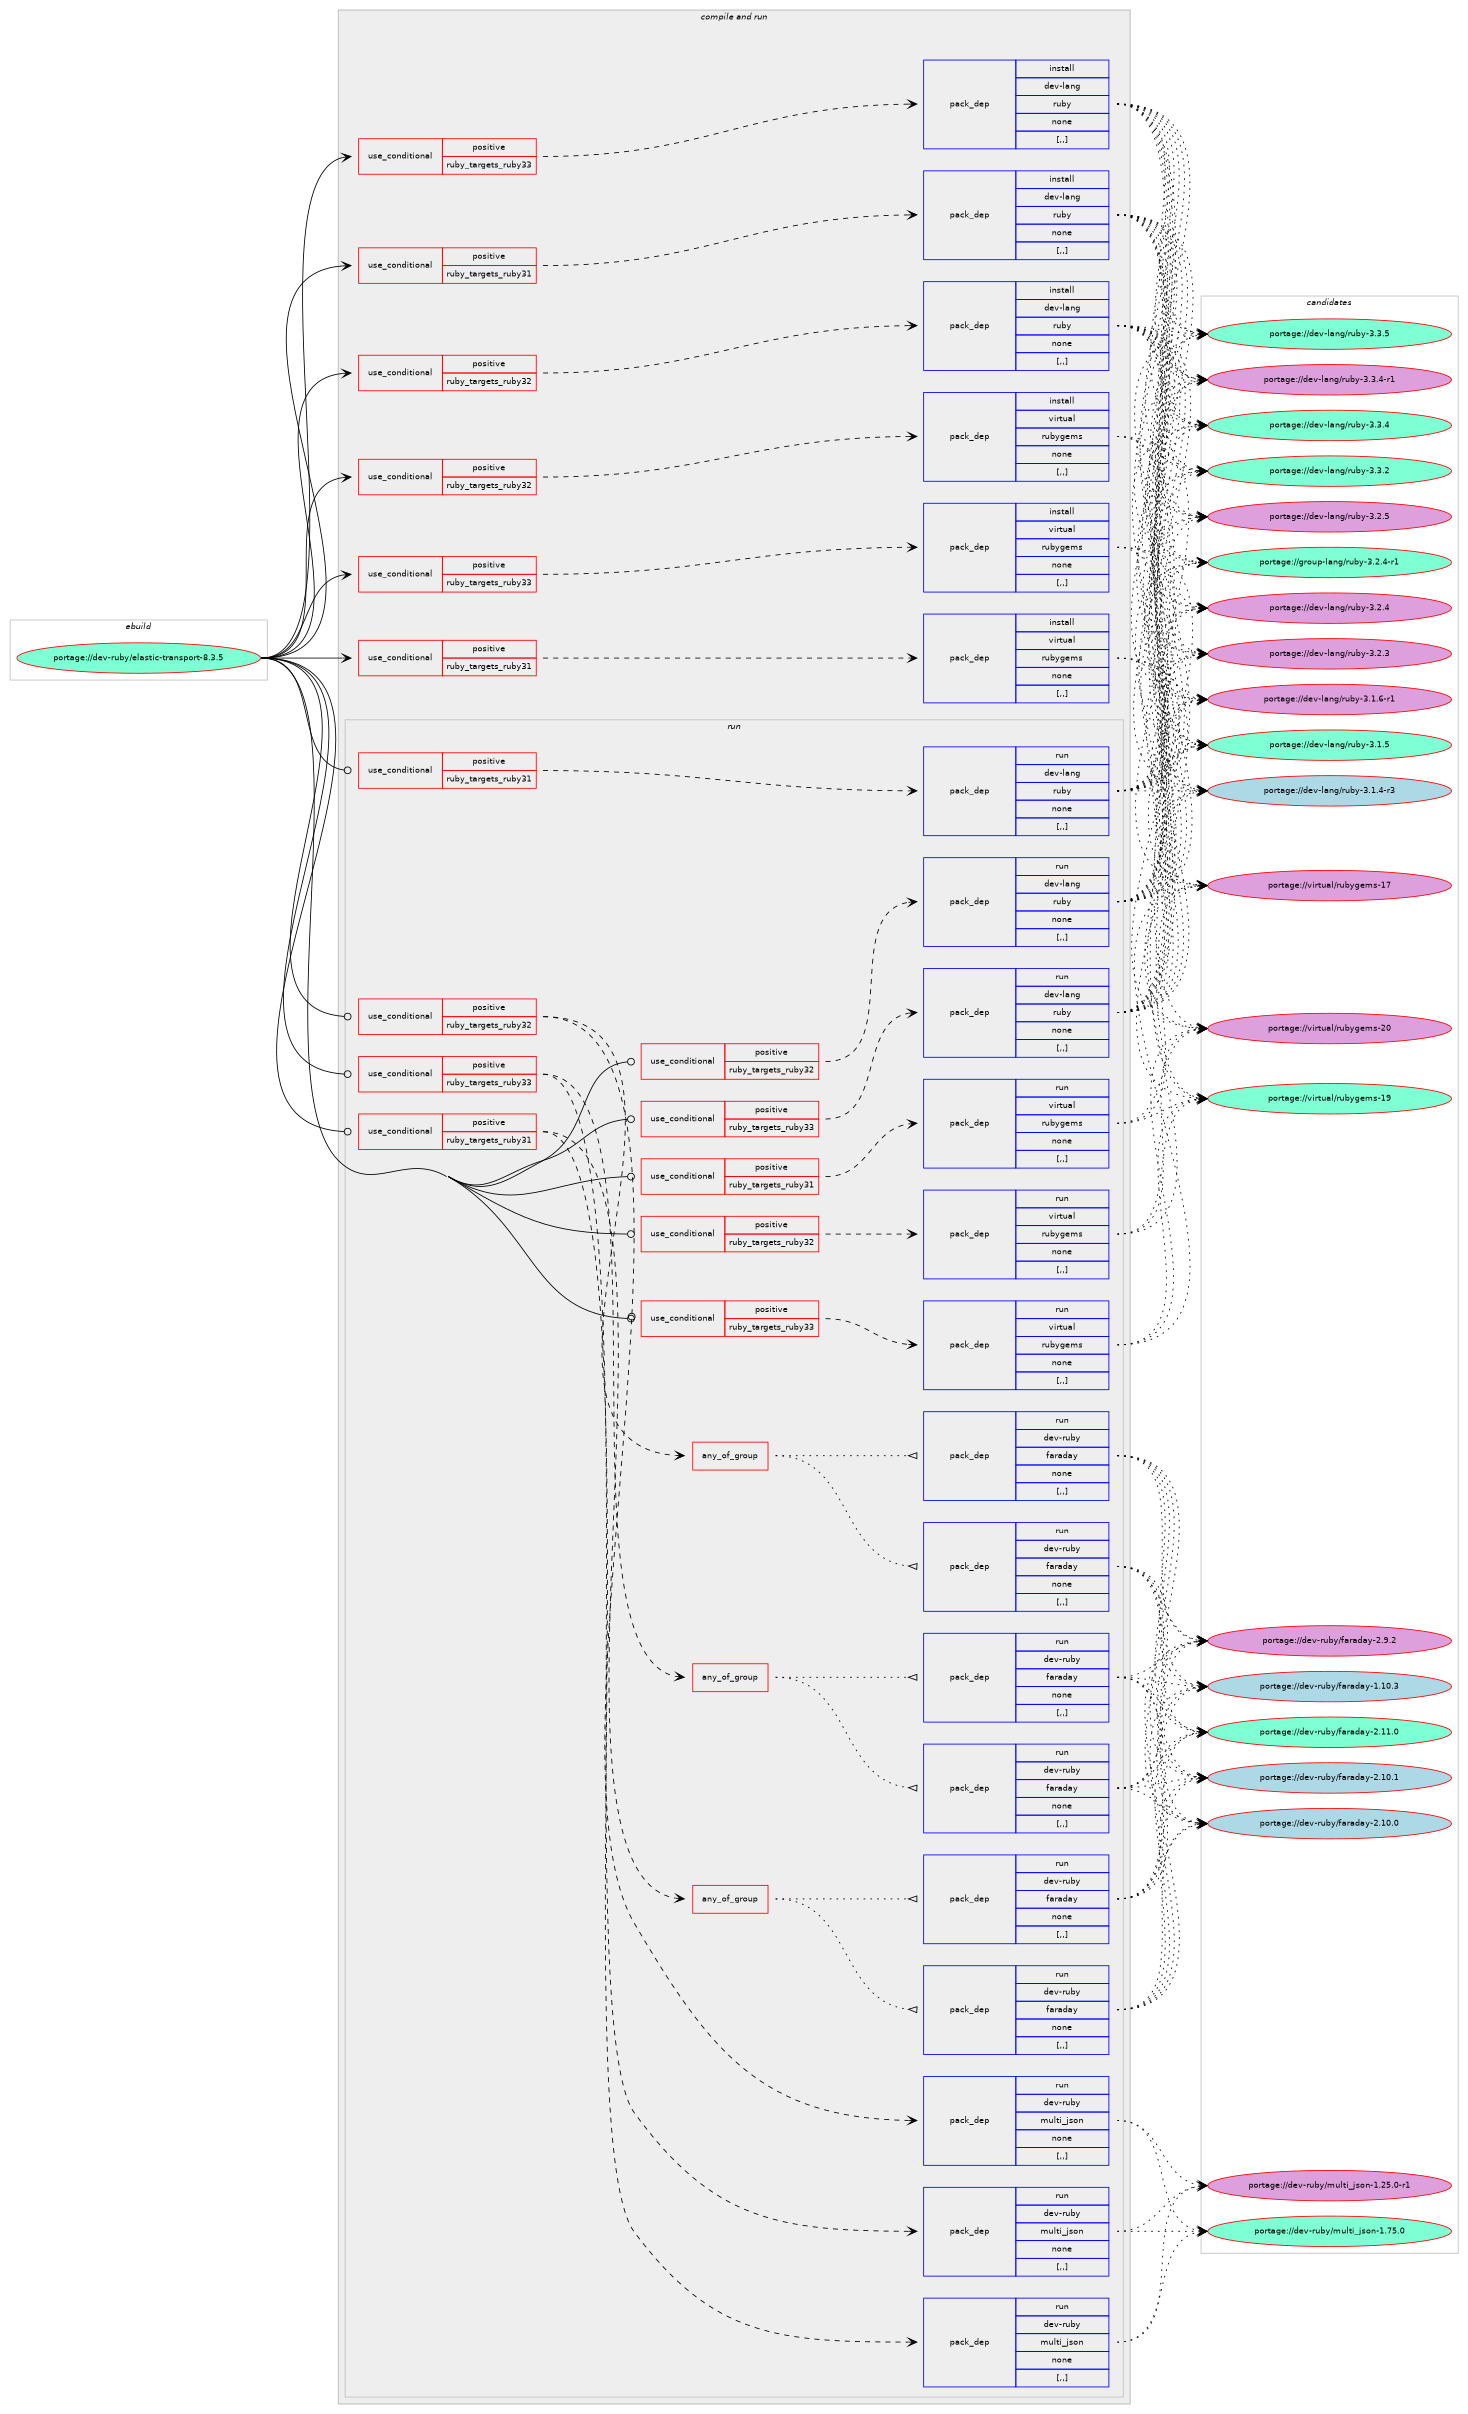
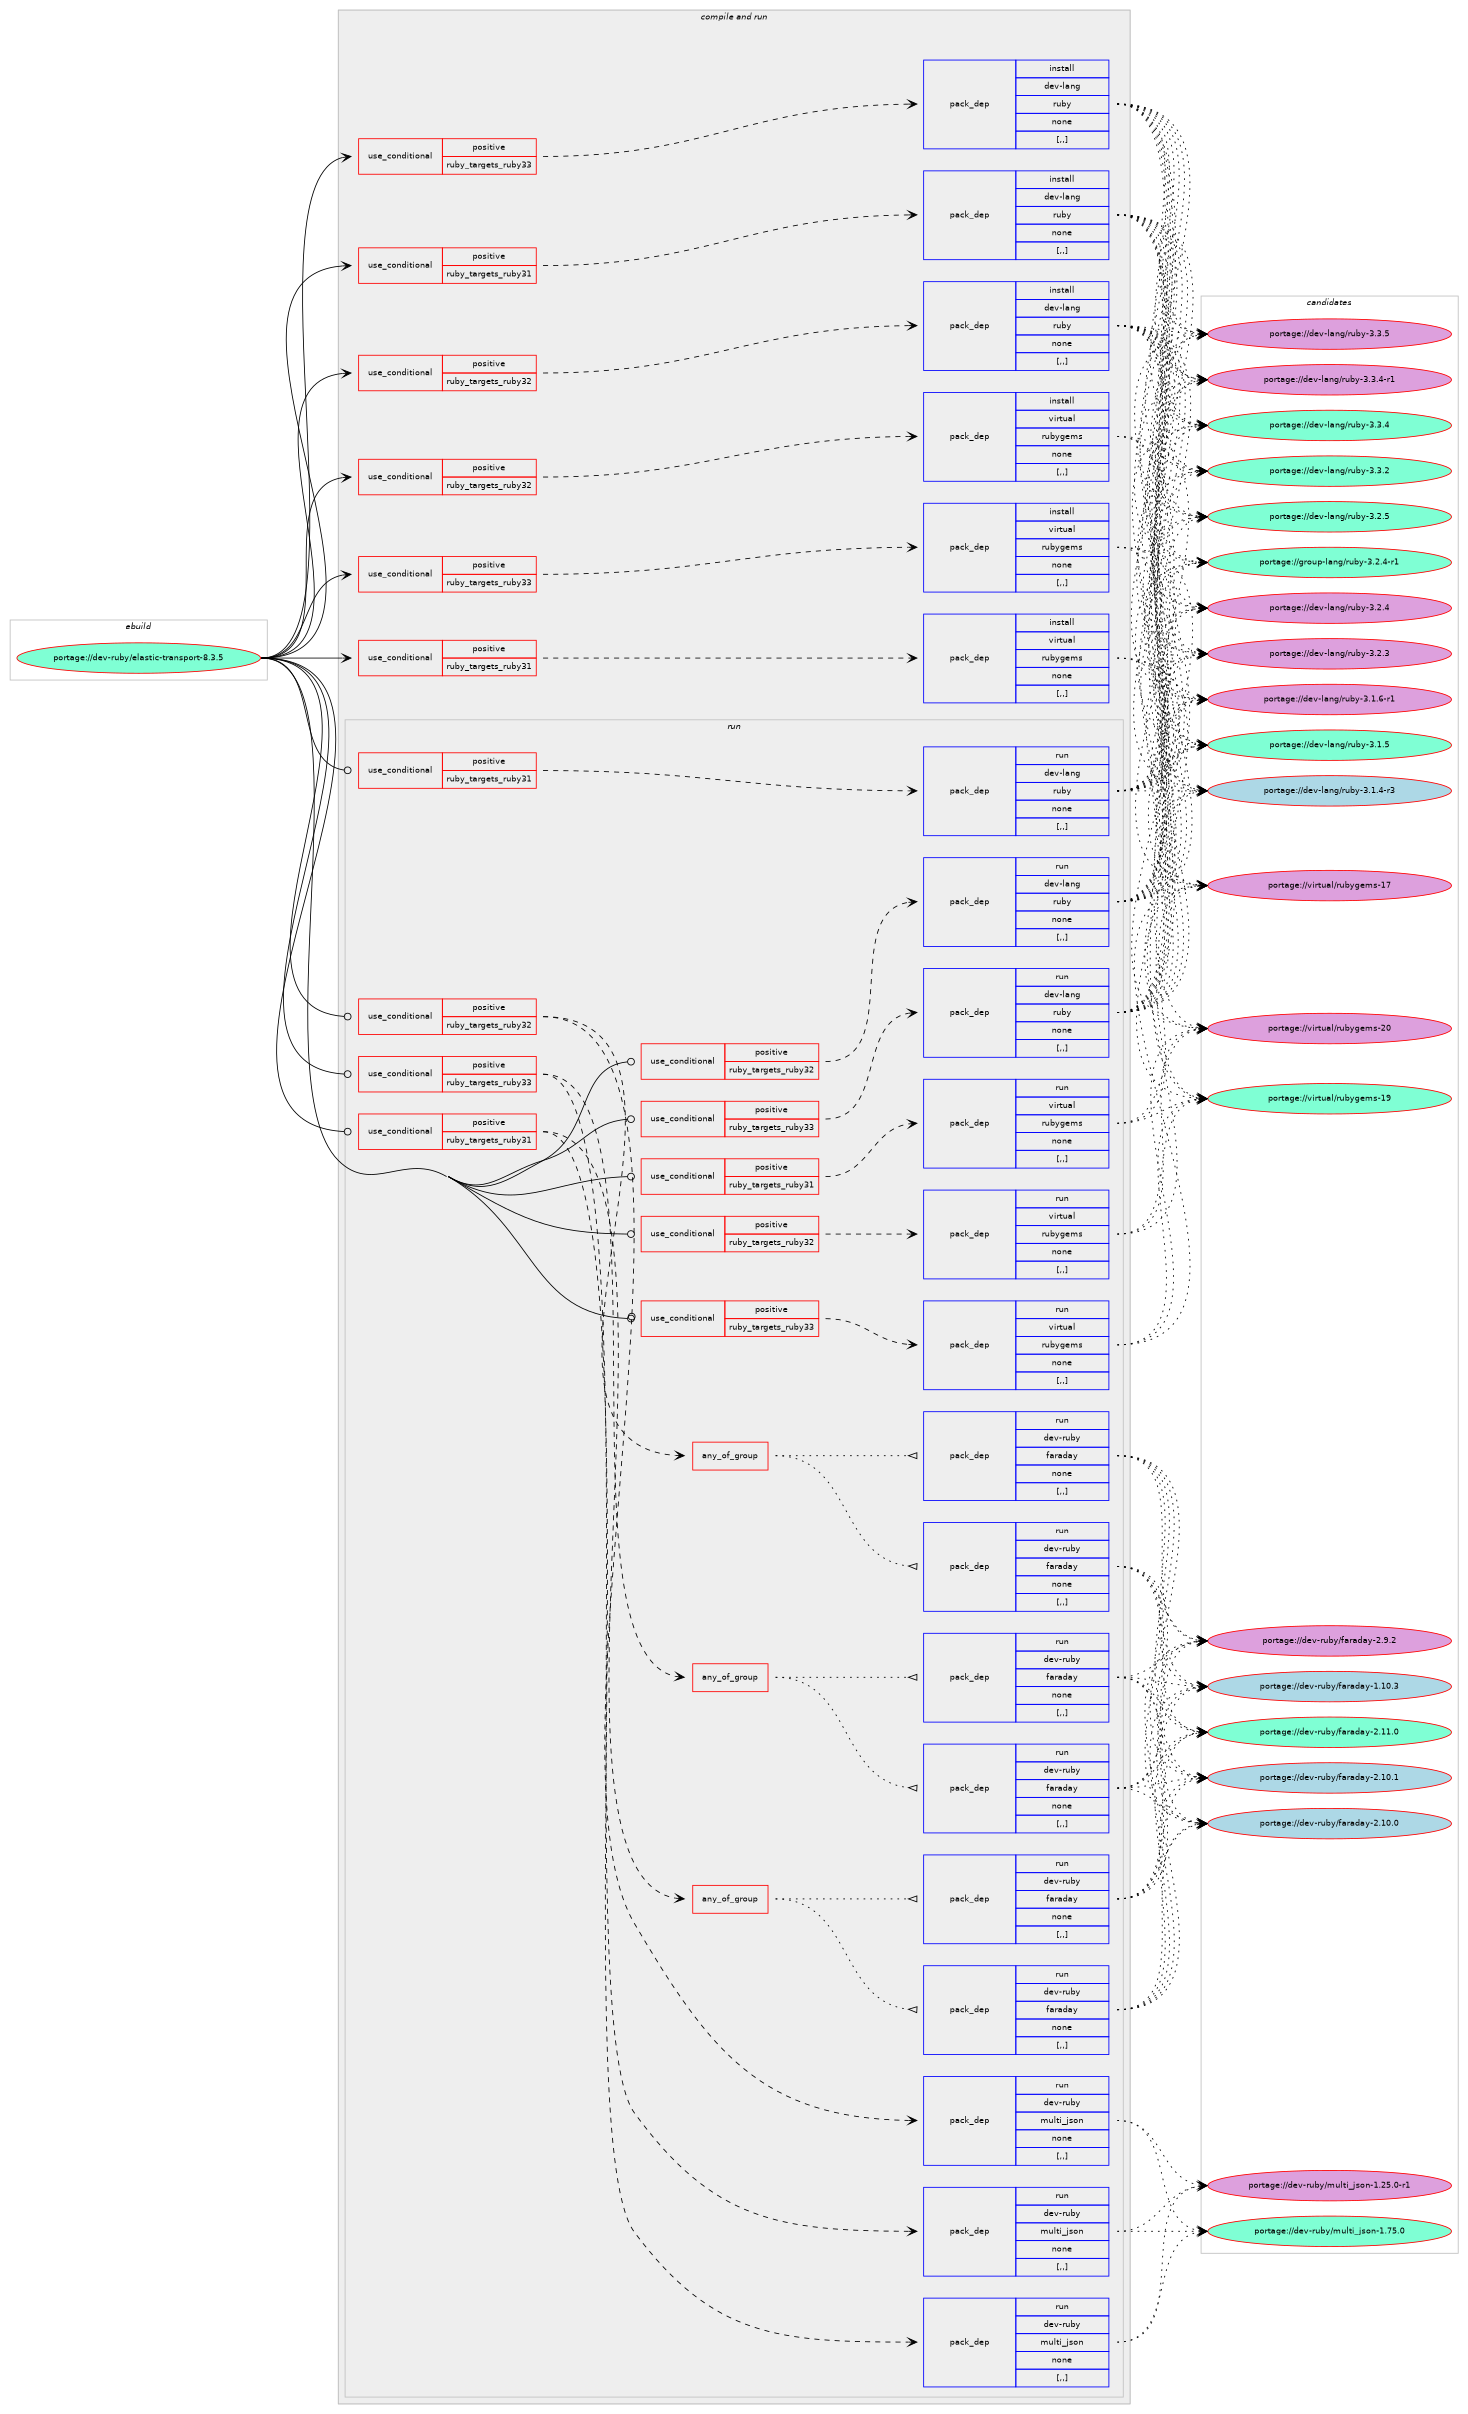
node "portage://dev-lang/ruby-3.3.5": fillcolor aquamarine -> plum
node "portage://dev-lang/ruby-3.2.5": fillcolor plum -> aquamarine
